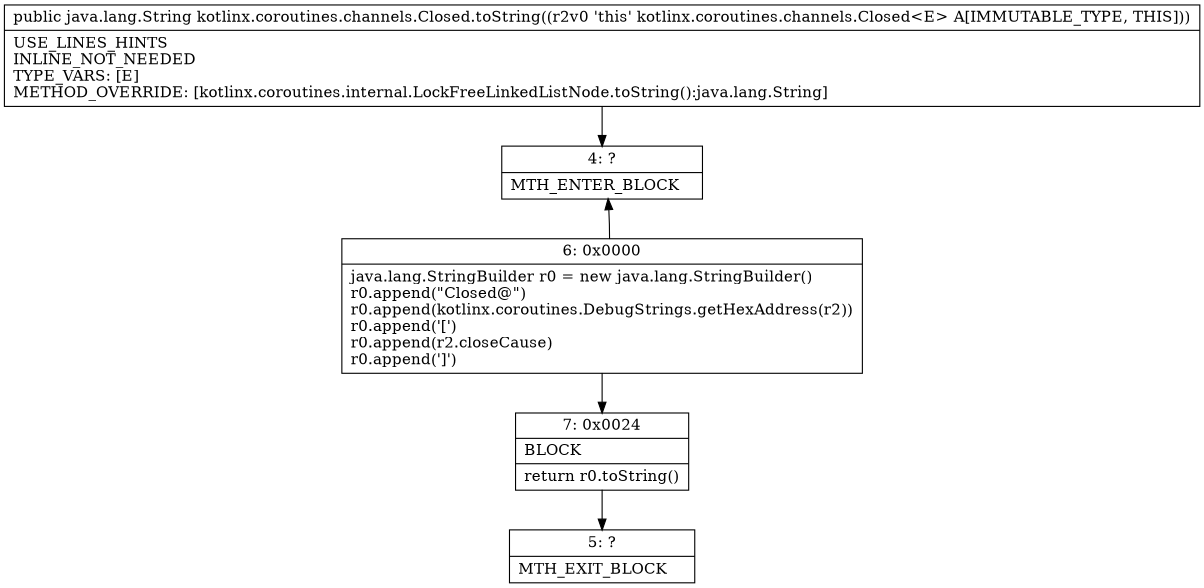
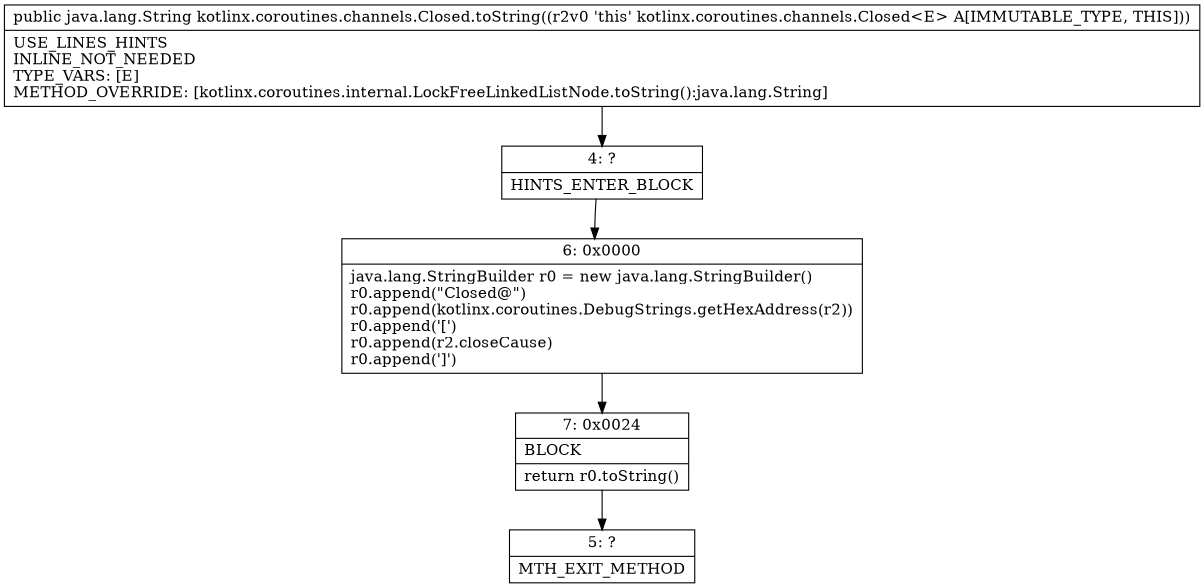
node "4: ?": text "MTH_ENTER_BLOCK" -> "HINTS_ENTER_BLOCK"
edge "6: 0x0000" -> "4: ?": reversed
node "5: ?": text "MTH_EXIT_BLOCK" -> "MTH_EXIT_METHOD"
